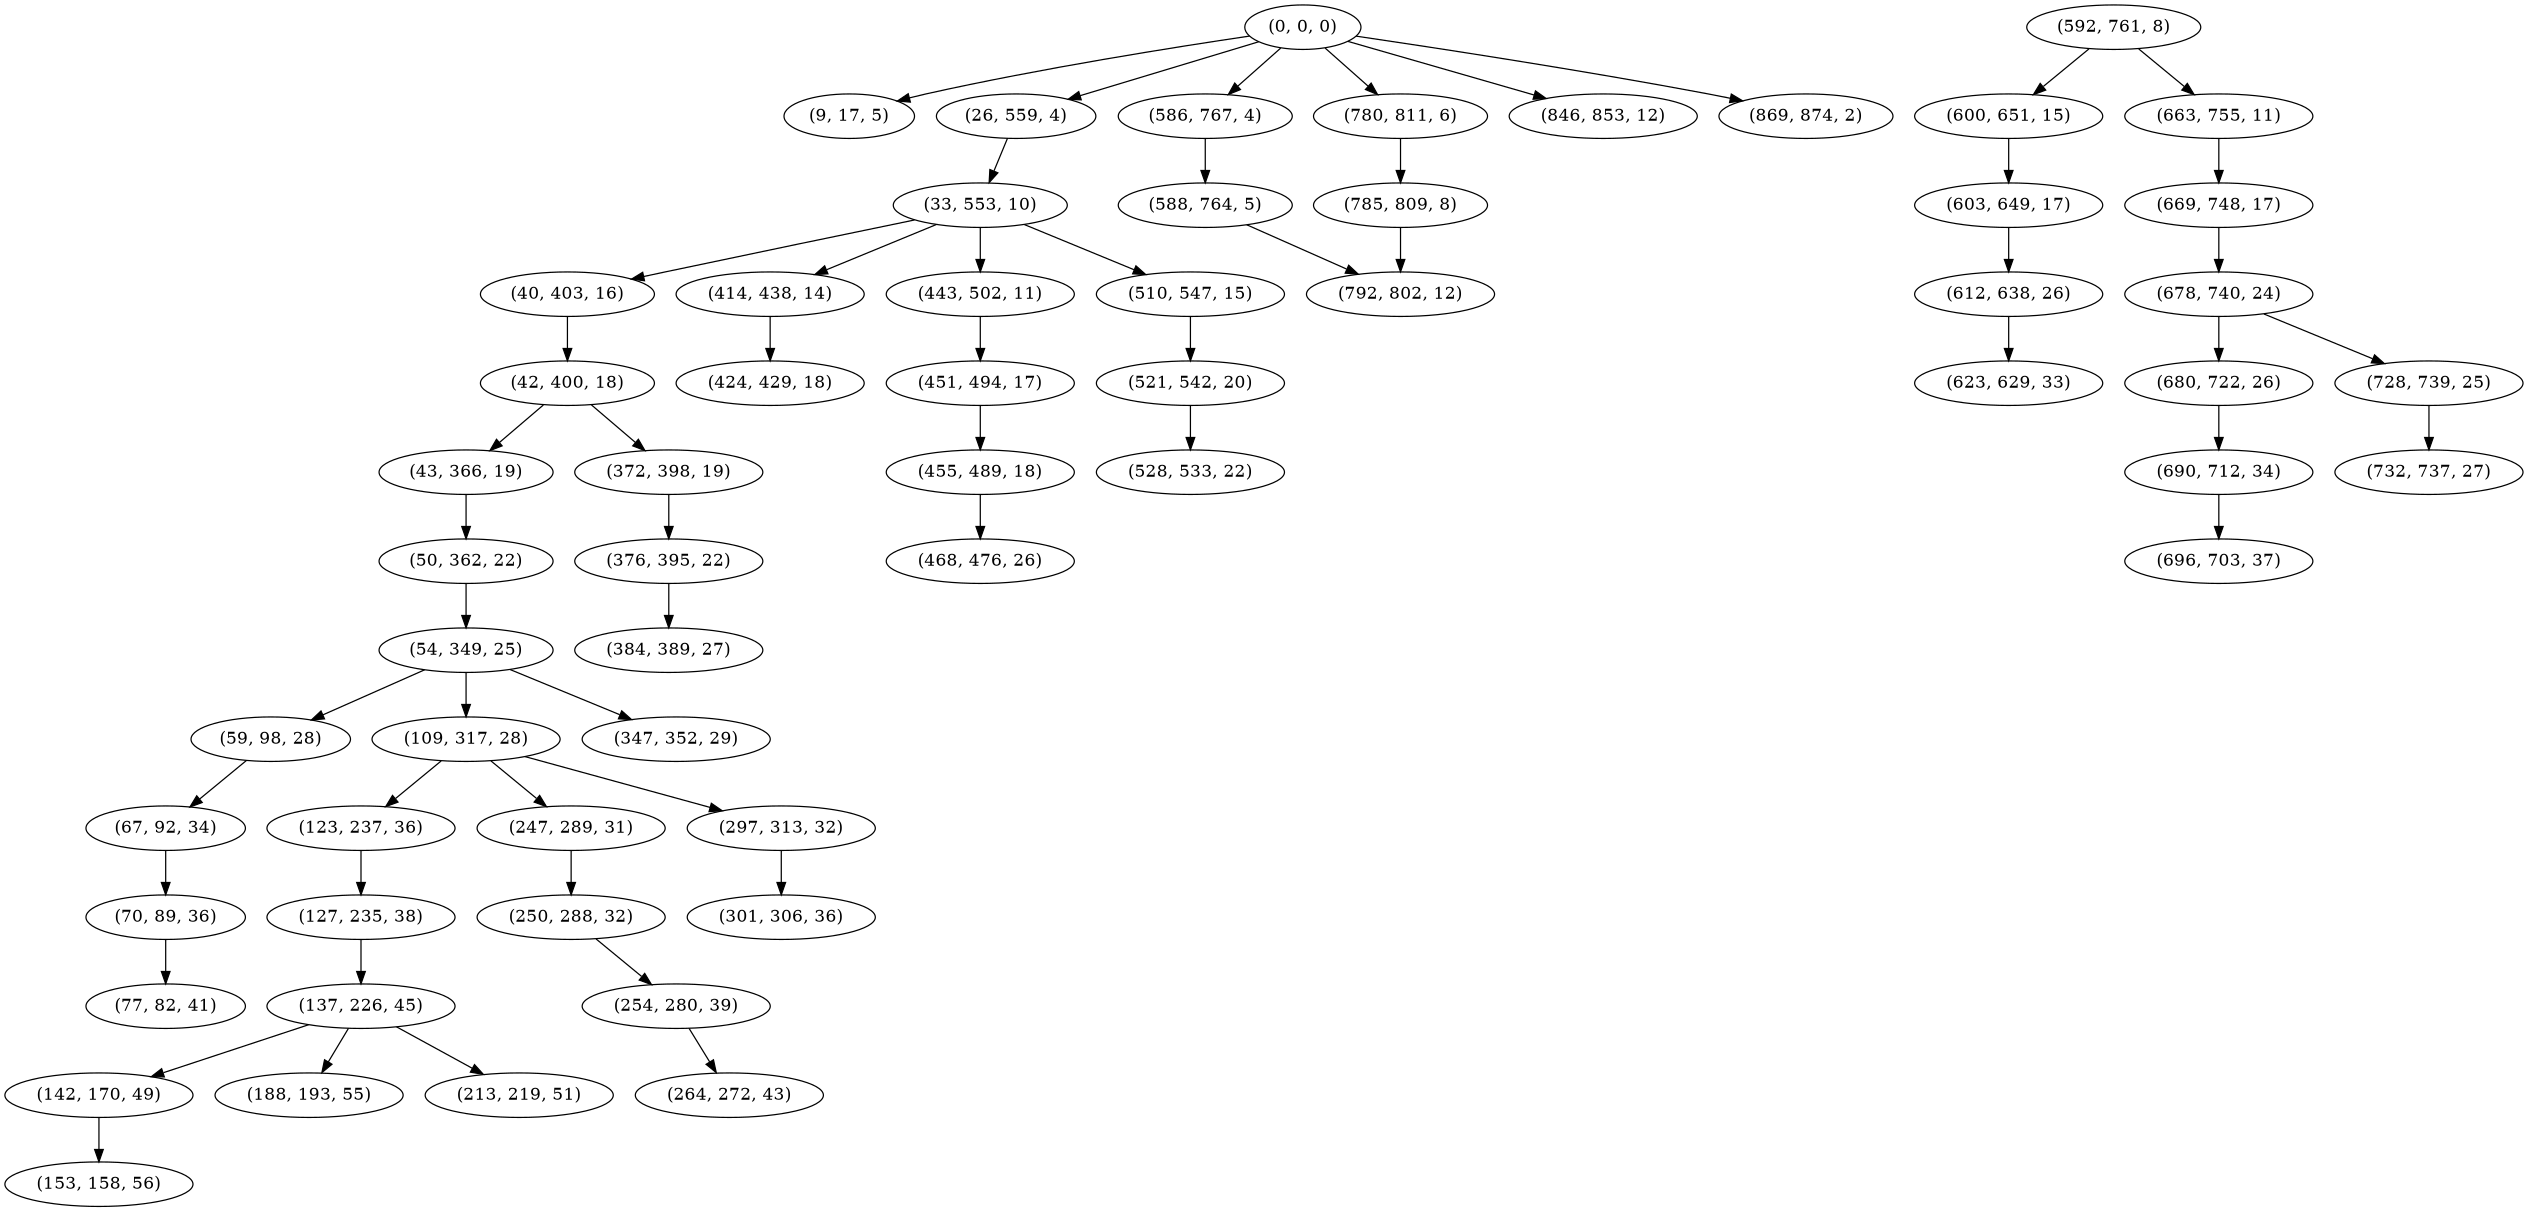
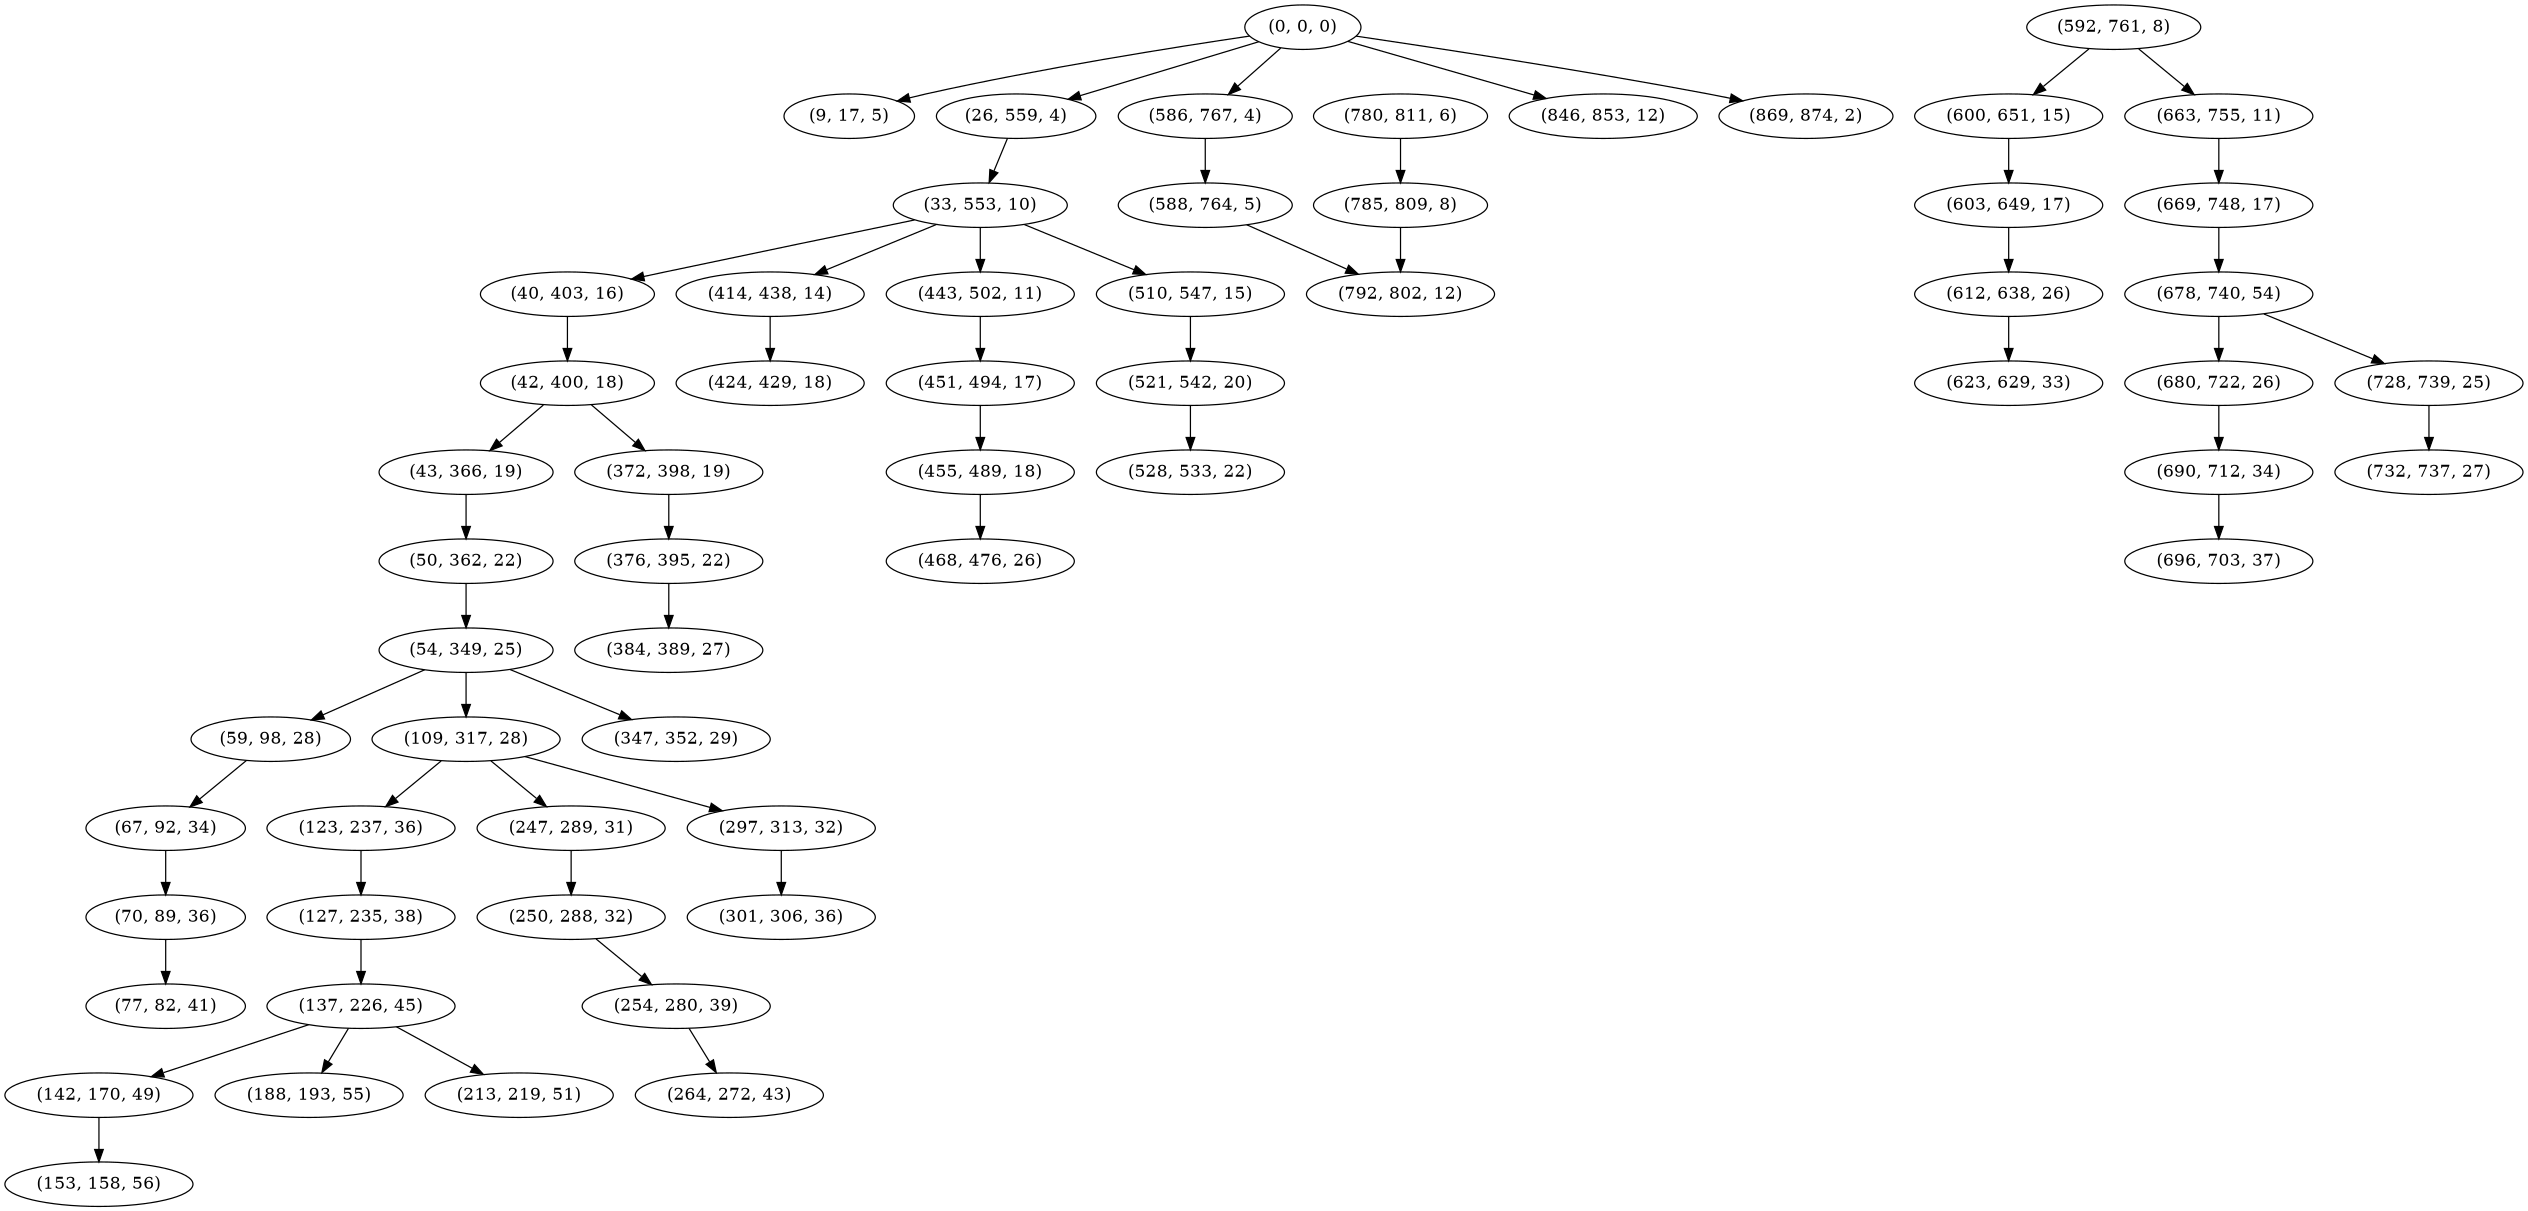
edge "(0, 0, 0)" -> "(780, 811, 6)": removed
node "(678, 740, 24)": label "(678, 740, 24)" -> "(678, 740, 54)"
